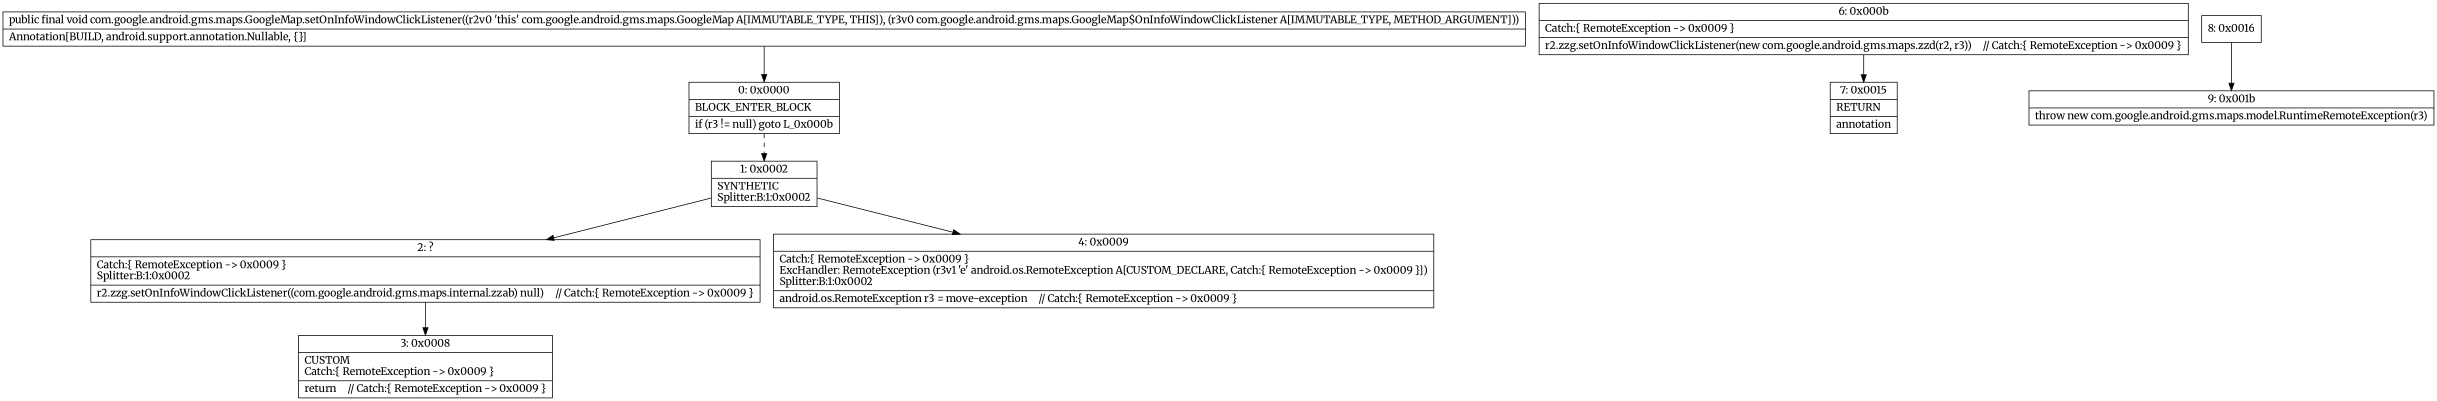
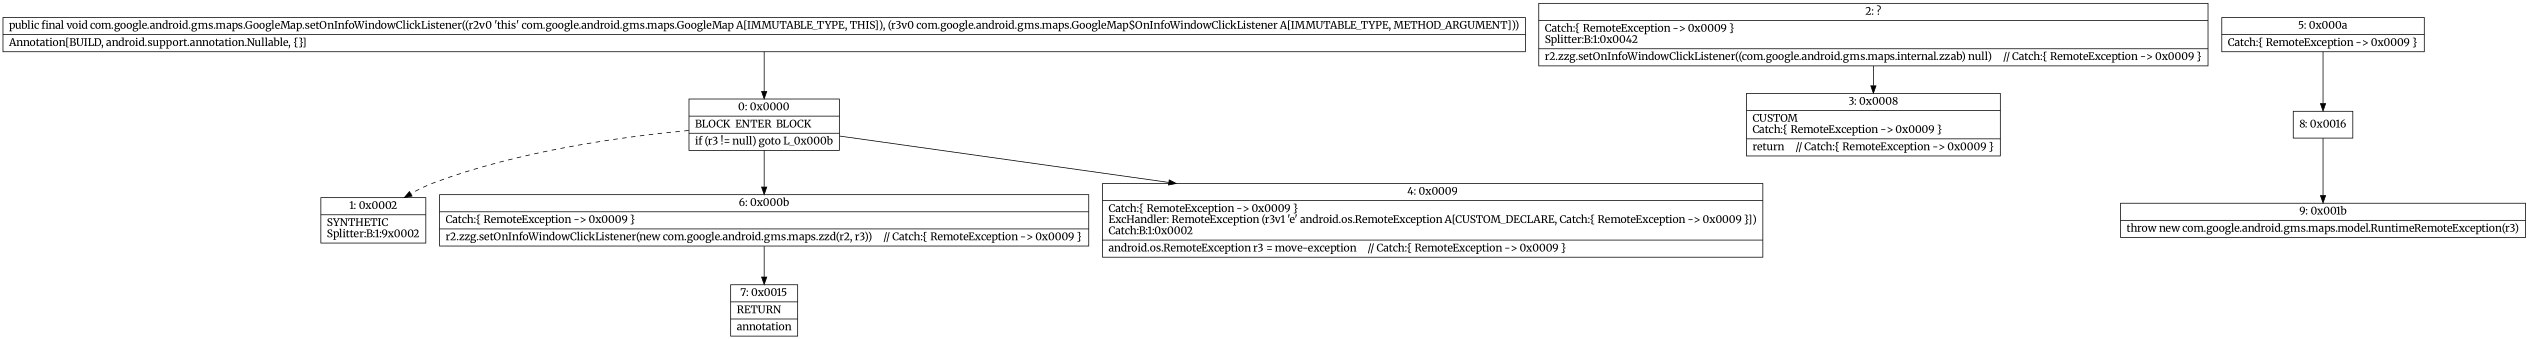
node "5: 0x000a": added
edge "0: 0x0000" -> "6: 0x000b": added
node "1: 0x0002": text "Splitter:B:1:0x0002" -> "Splitter:B:1:9x0002"
edge "1: 0x0002" -> "4: 0x0009": now "0: 0x0000" -> "4: 0x0009"
edge "1: 0x0002" -> "2: ?": removed
node "2: ?": text "Splitter:B:1:0x0002" -> "Splitter:B:1:0x0042"
node "4: 0x0009": text "Splitter:B:1:0x0002" -> "Catch:B:1:0x0002"
